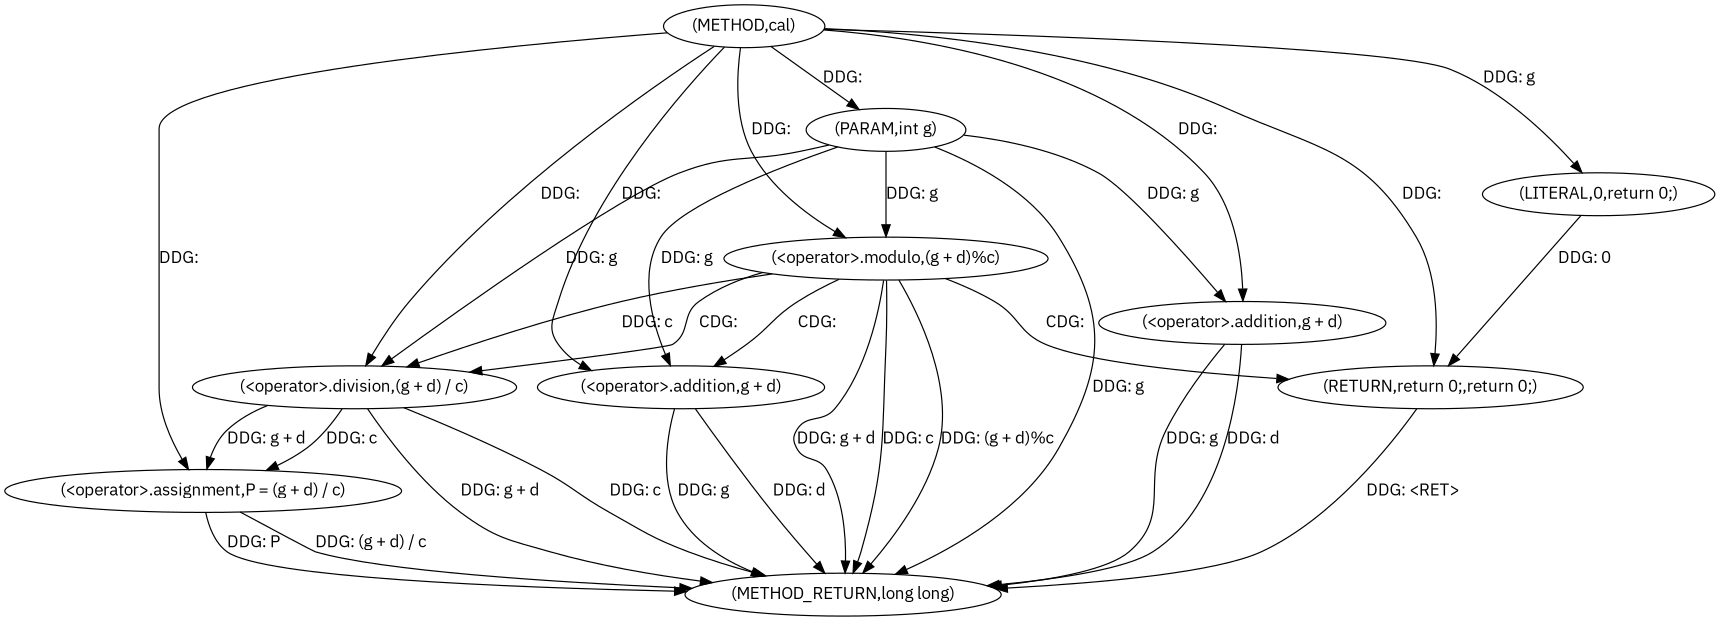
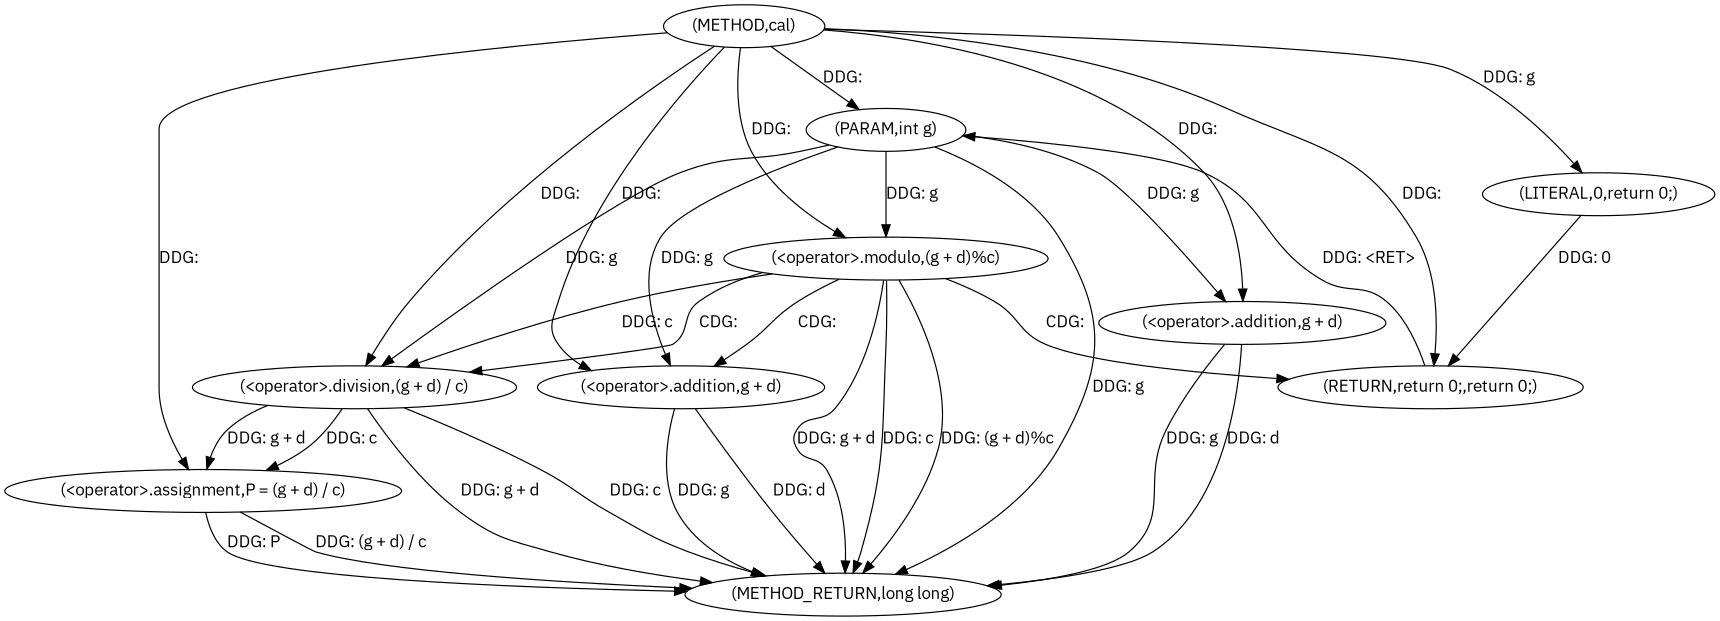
edge "(RETURN,return 0;,return 0;)" -> "(METHOD_RETURN,long long)": now "(RETURN,return 0;,return 0;)" -> "(PARAM,int g)"
